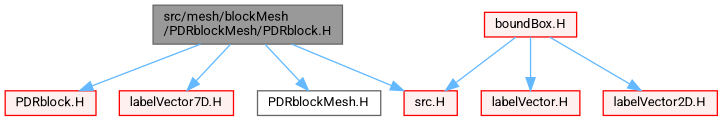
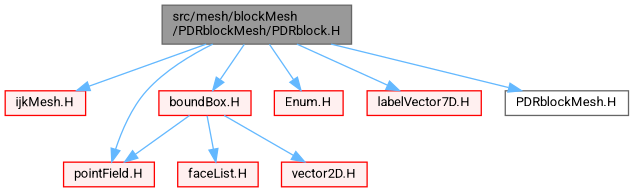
edge "src/mesh/blockMesh /PDRblockMesh/PDRblock.H" -> "boundBox.H": added
node "ijkMesh.H": added
node "PDRblock.H": label "PDRblock.H" -> "Enum.H"
node "src.H": label "src.H" -> "pointField.H"
node "labelVector.H": label "labelVector.H" -> "faceList.H"
node "labelVector2D.H": label "labelVector2D.H" -> "vector2D.H"
